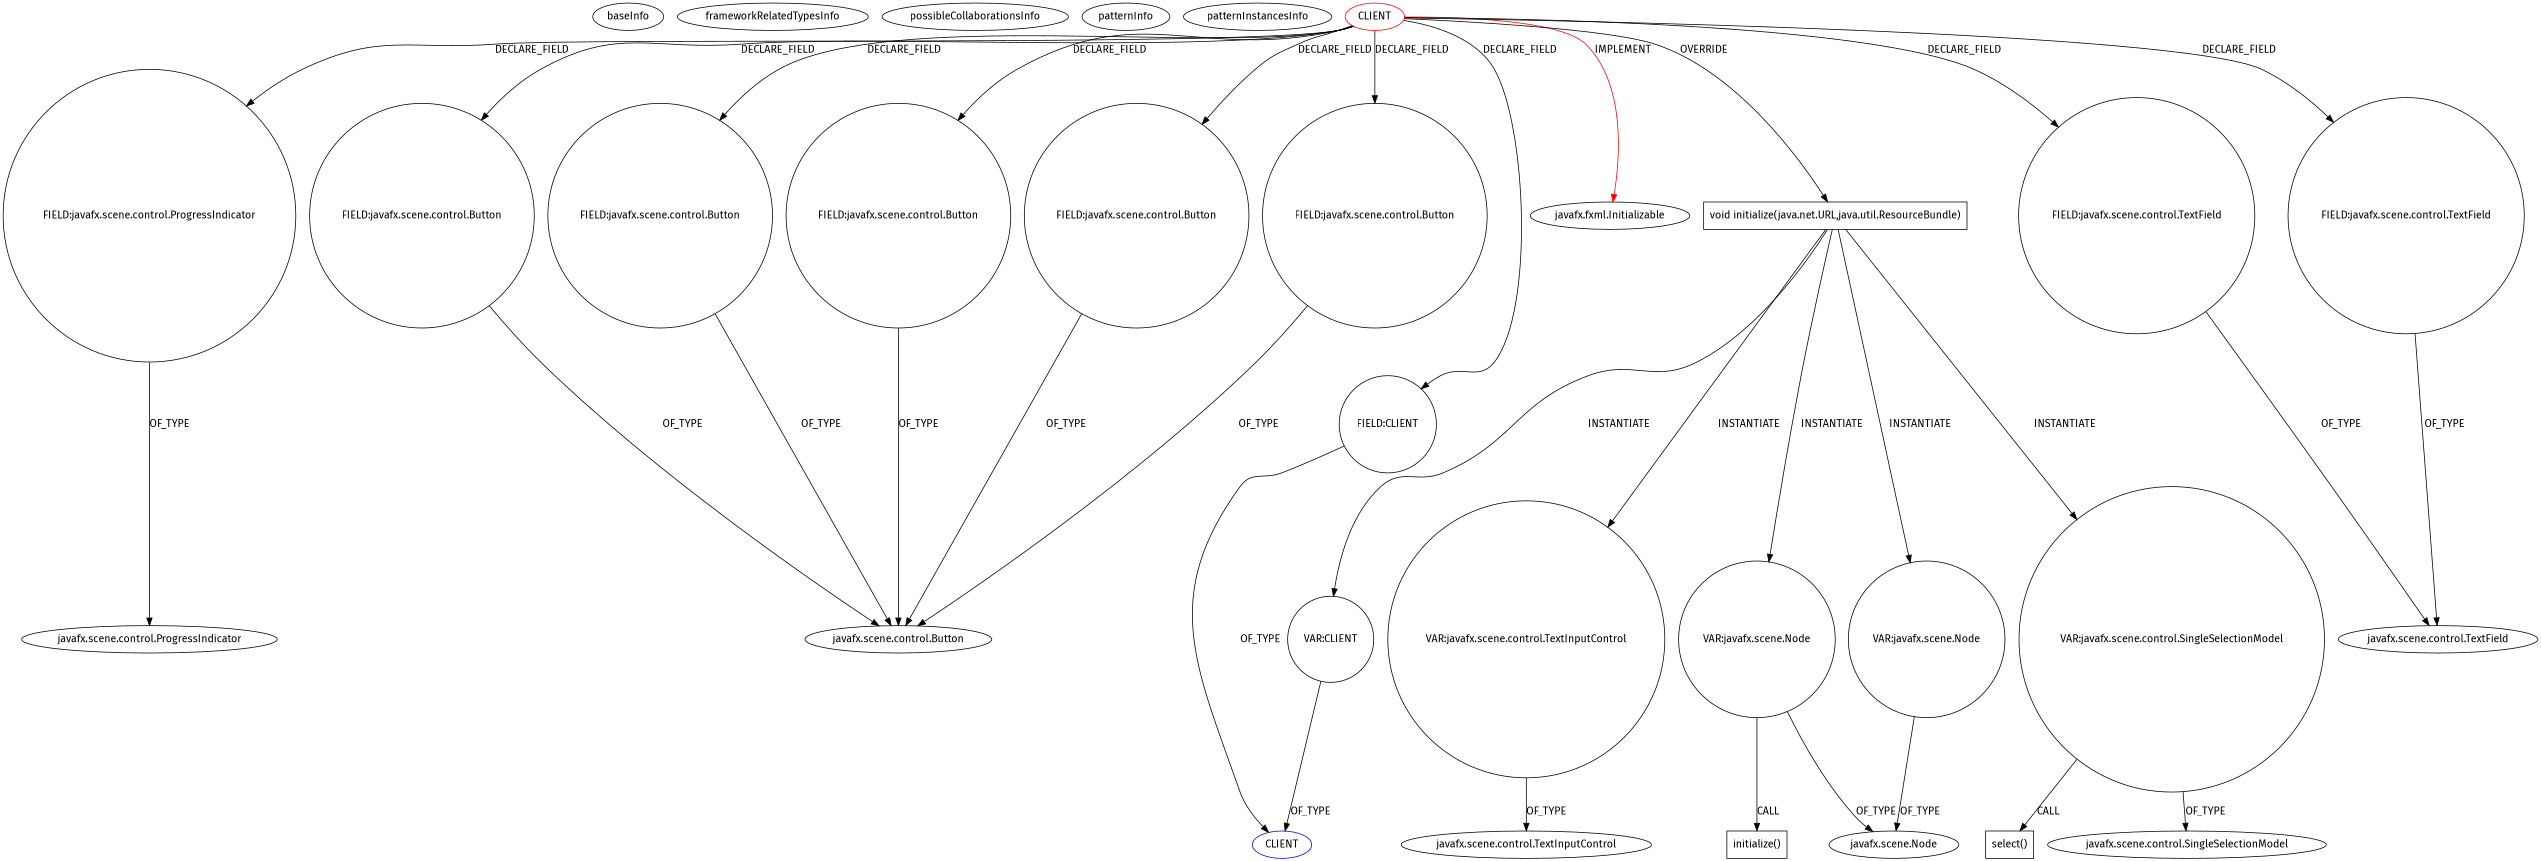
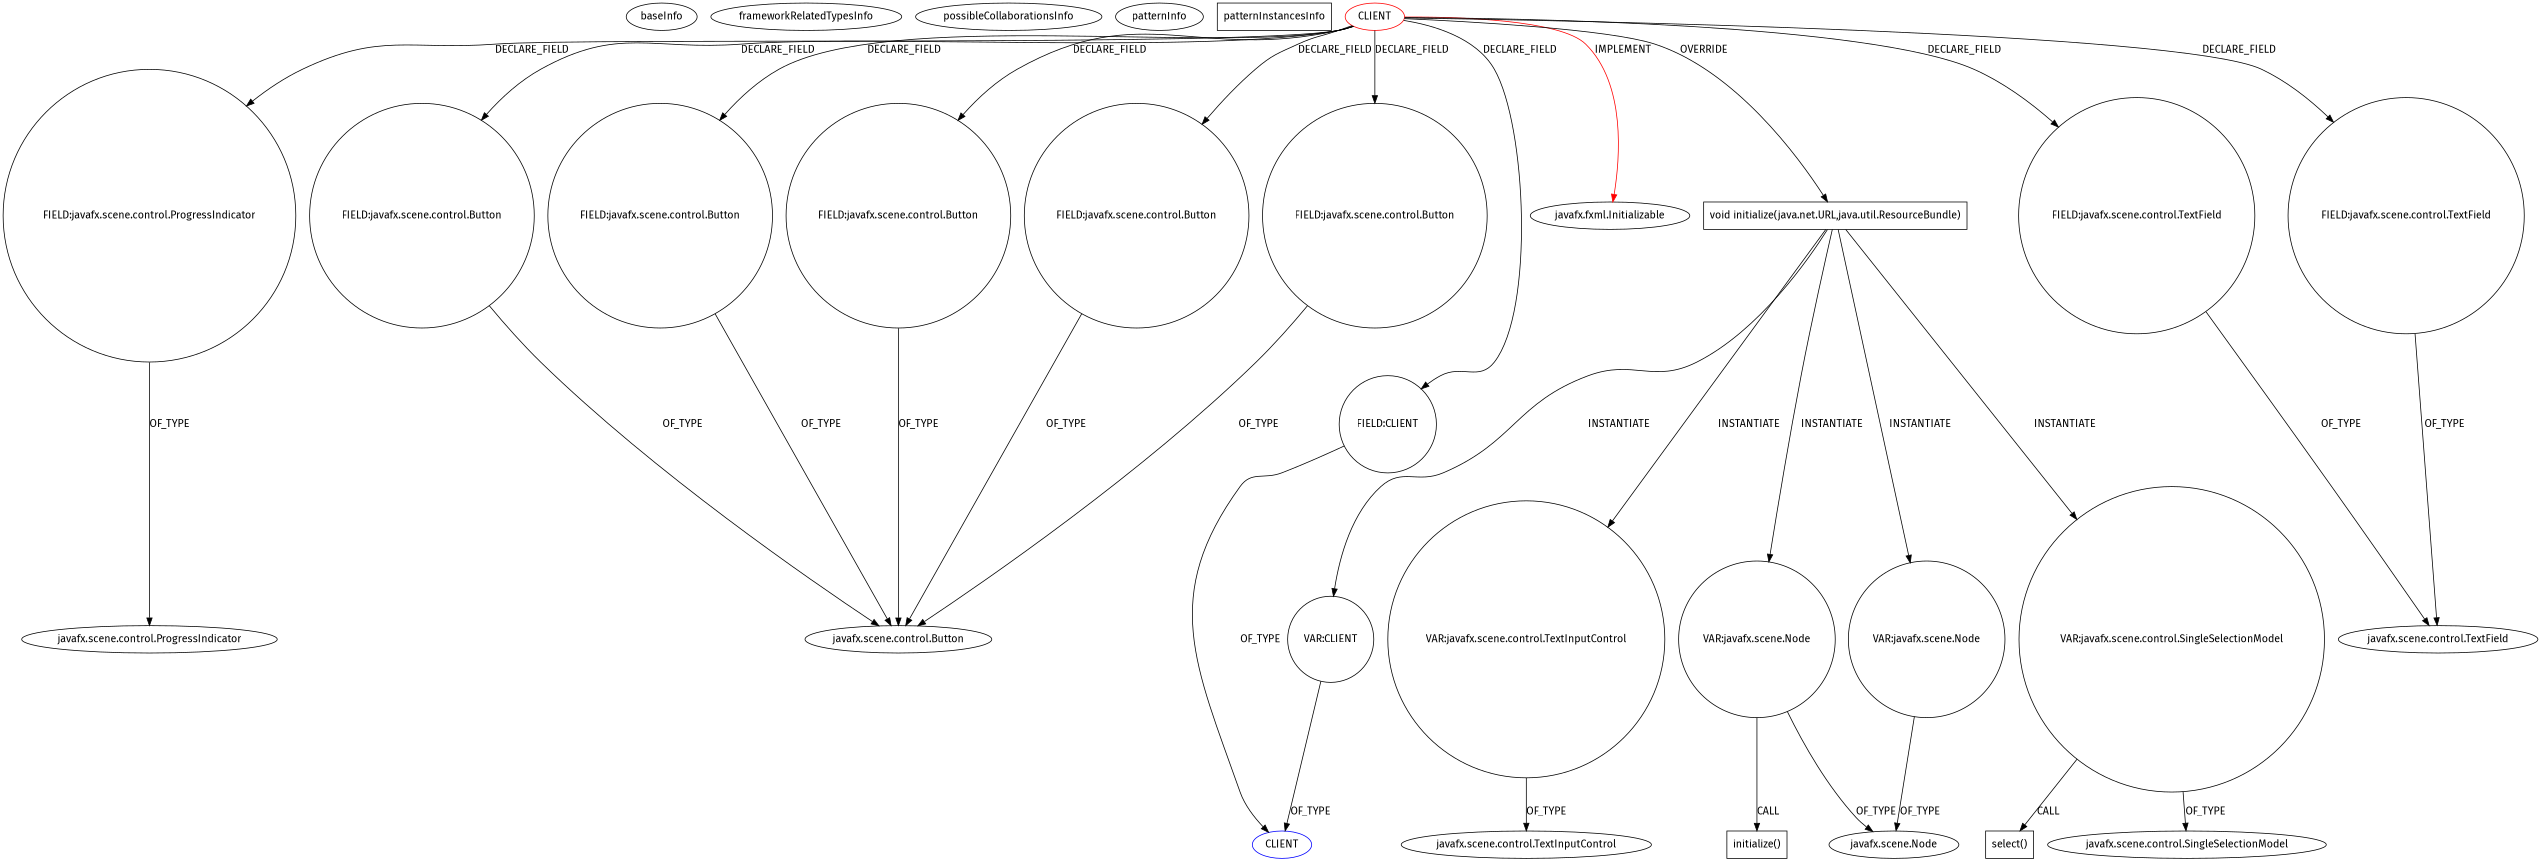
node "patternInstancesInfo": shape ellipse -> box
